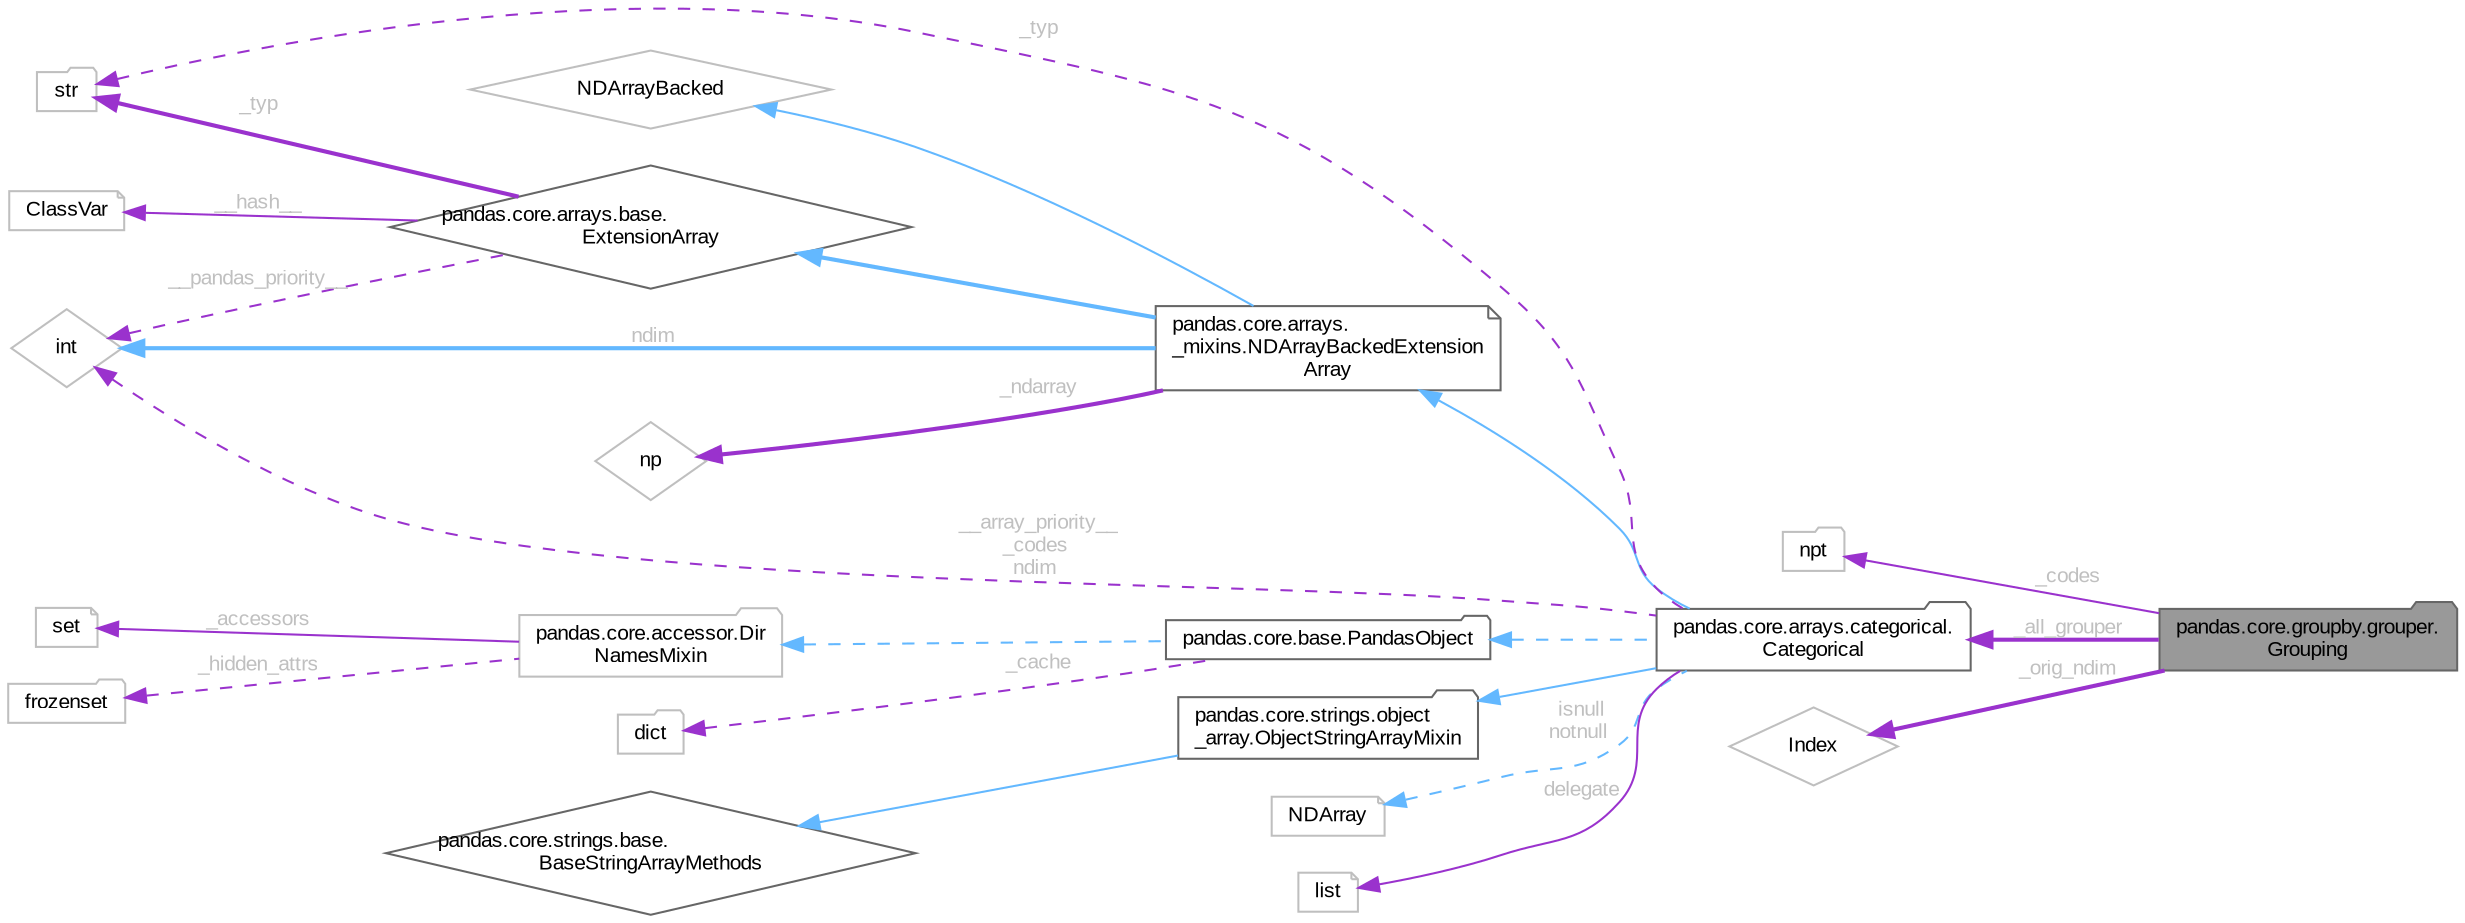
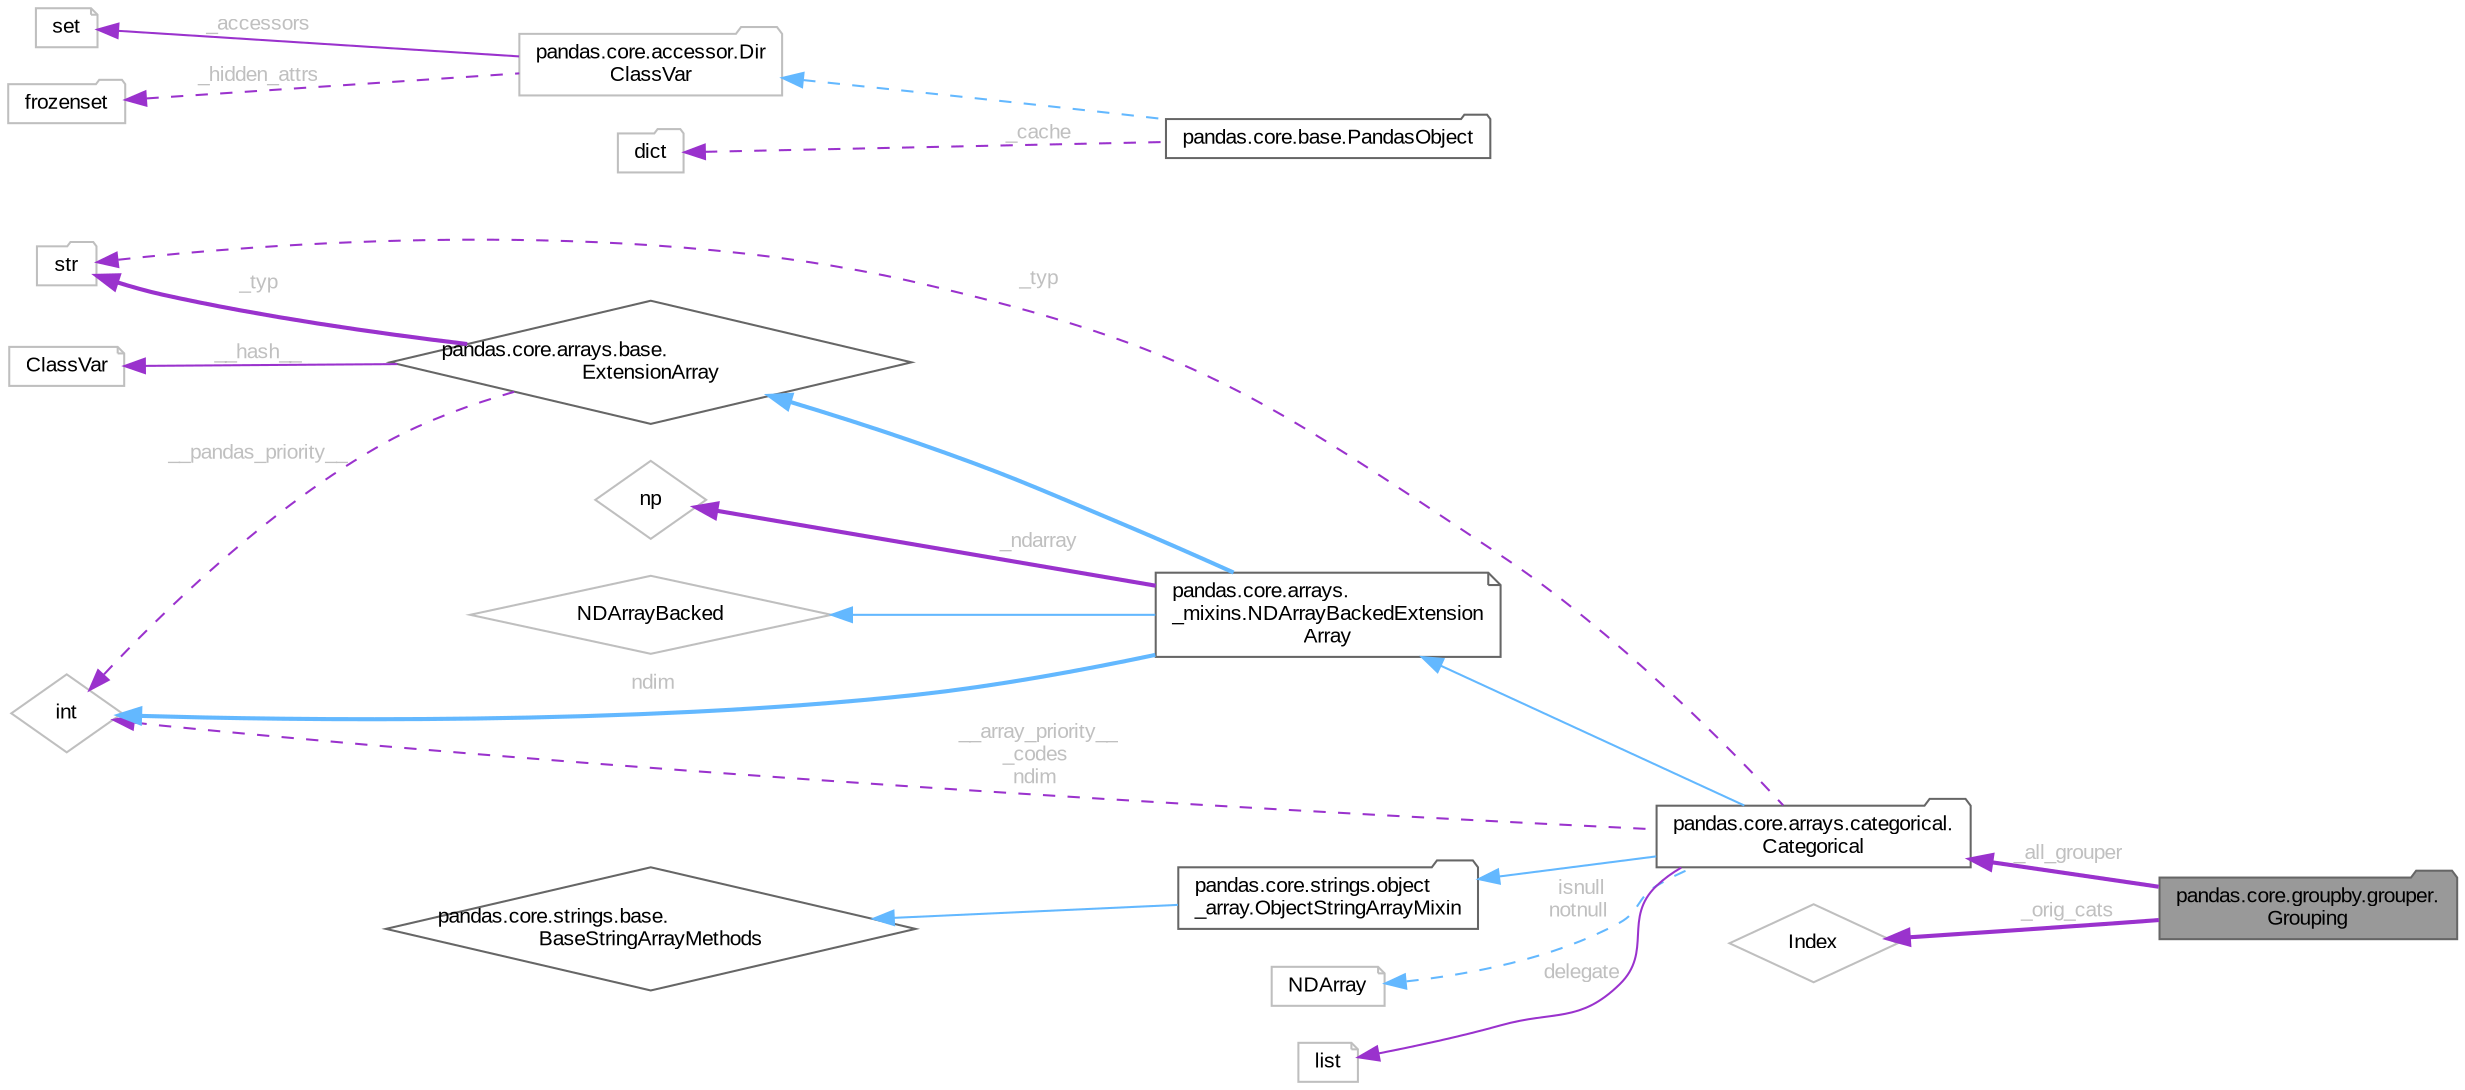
node "npt": removed
edge "pandas.core.arrays.categorical. Categorical" -> "pandas.core.base.PandasObject": removed
node "pandas.core.accessor.Dir NamesMixin": label "pandas.core.accessor.Dir NamesMixin" -> "pandas.core.accessor.Dir ClassVar"
edge "pandas.core.groupby.grouper. Grouping" -> "Index": label " _orig_ndim" -> " _orig_cats"
